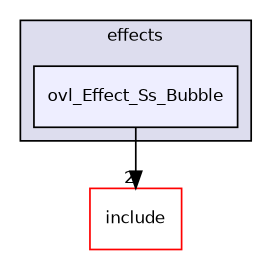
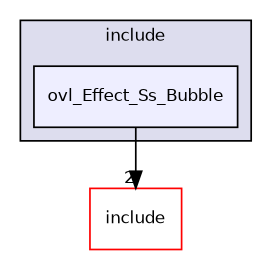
cluster "effects": label "effects" -> "include"
